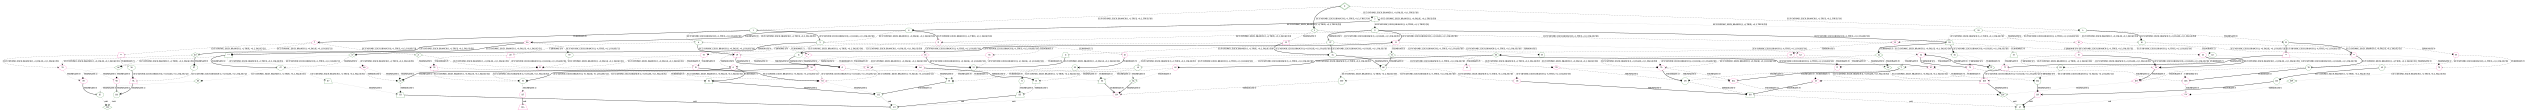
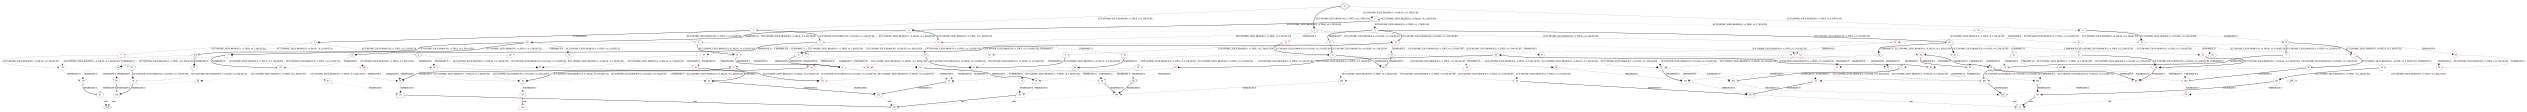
edge "71" -> "107": added, label "TERMINATE !1"
